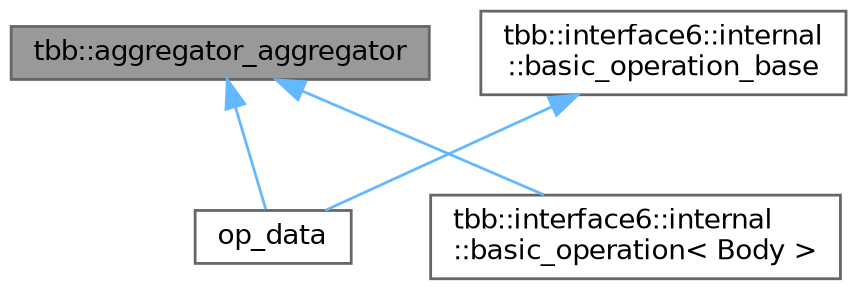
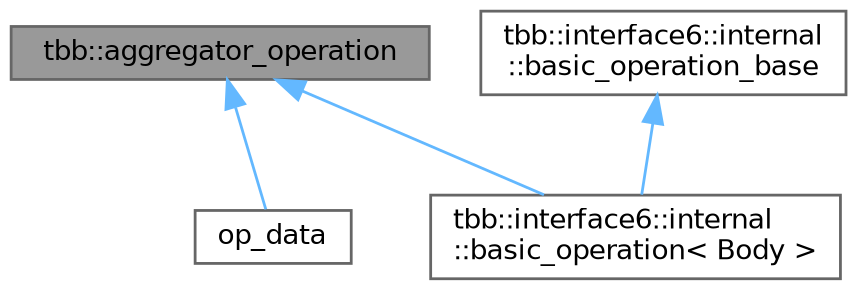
node "tbb::aggregator_aggregator": label "tbb::aggregator_aggregator" -> "tbb::aggregator_operation"
edge "op_data" -> "tbb::interface6::internal ::basic_operation_base": now "tbb::interface6::internal ::basic_operation< Body >" -> "tbb::interface6::internal ::basic_operation_base"
